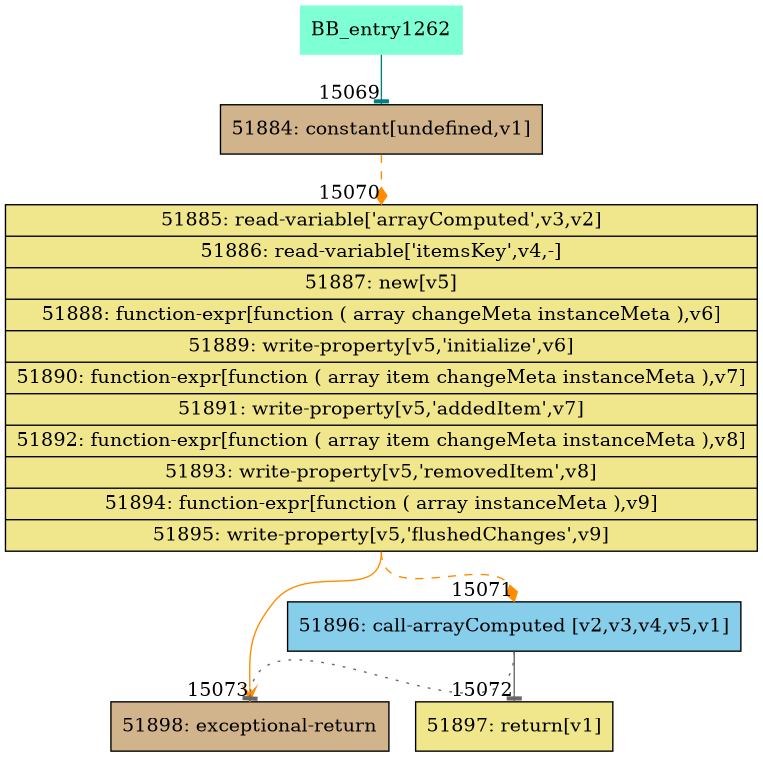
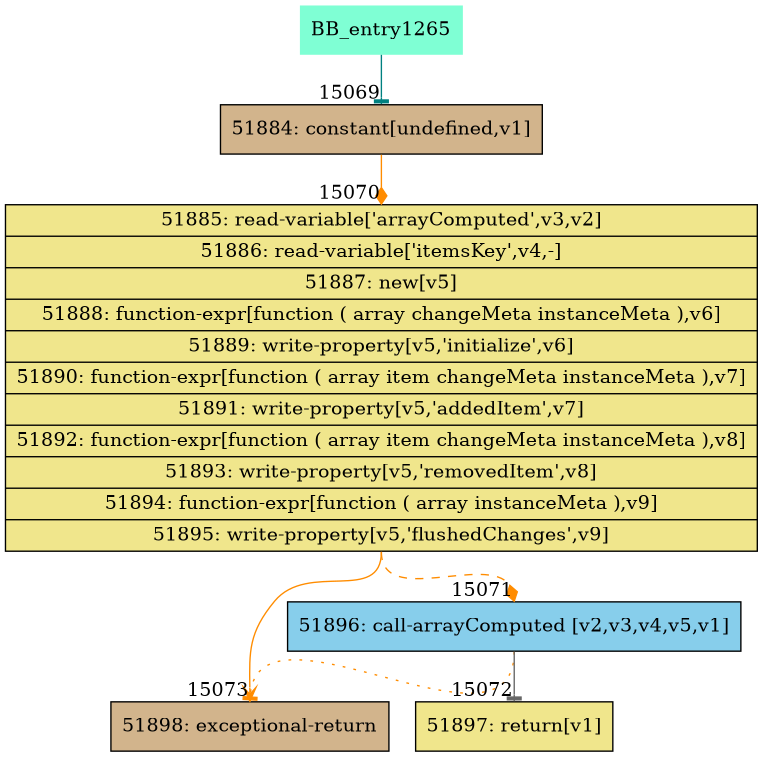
node "BB_entry1262": label "BB_entry1262" -> "BB_entry1265"
edge "51884: constant[undefined,v1]" -> "51885: read-variable['arrayComputed',v3,v2]": style dashed -> solid
edge "51896: call-arrayComputed [v2,v3,v4,v5,v1]" -> "51898: exceptional-return": color gray40 -> darkorange
